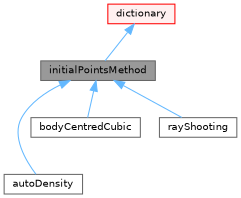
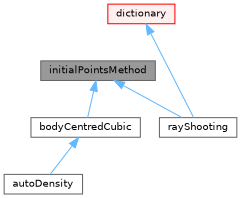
edge "initialPointsMethod" -> "dictionary": now "rayShooting" -> "dictionary"
edge "autoDensity" -> "initialPointsMethod": now "autoDensity" -> "bodyCentredCubic"
